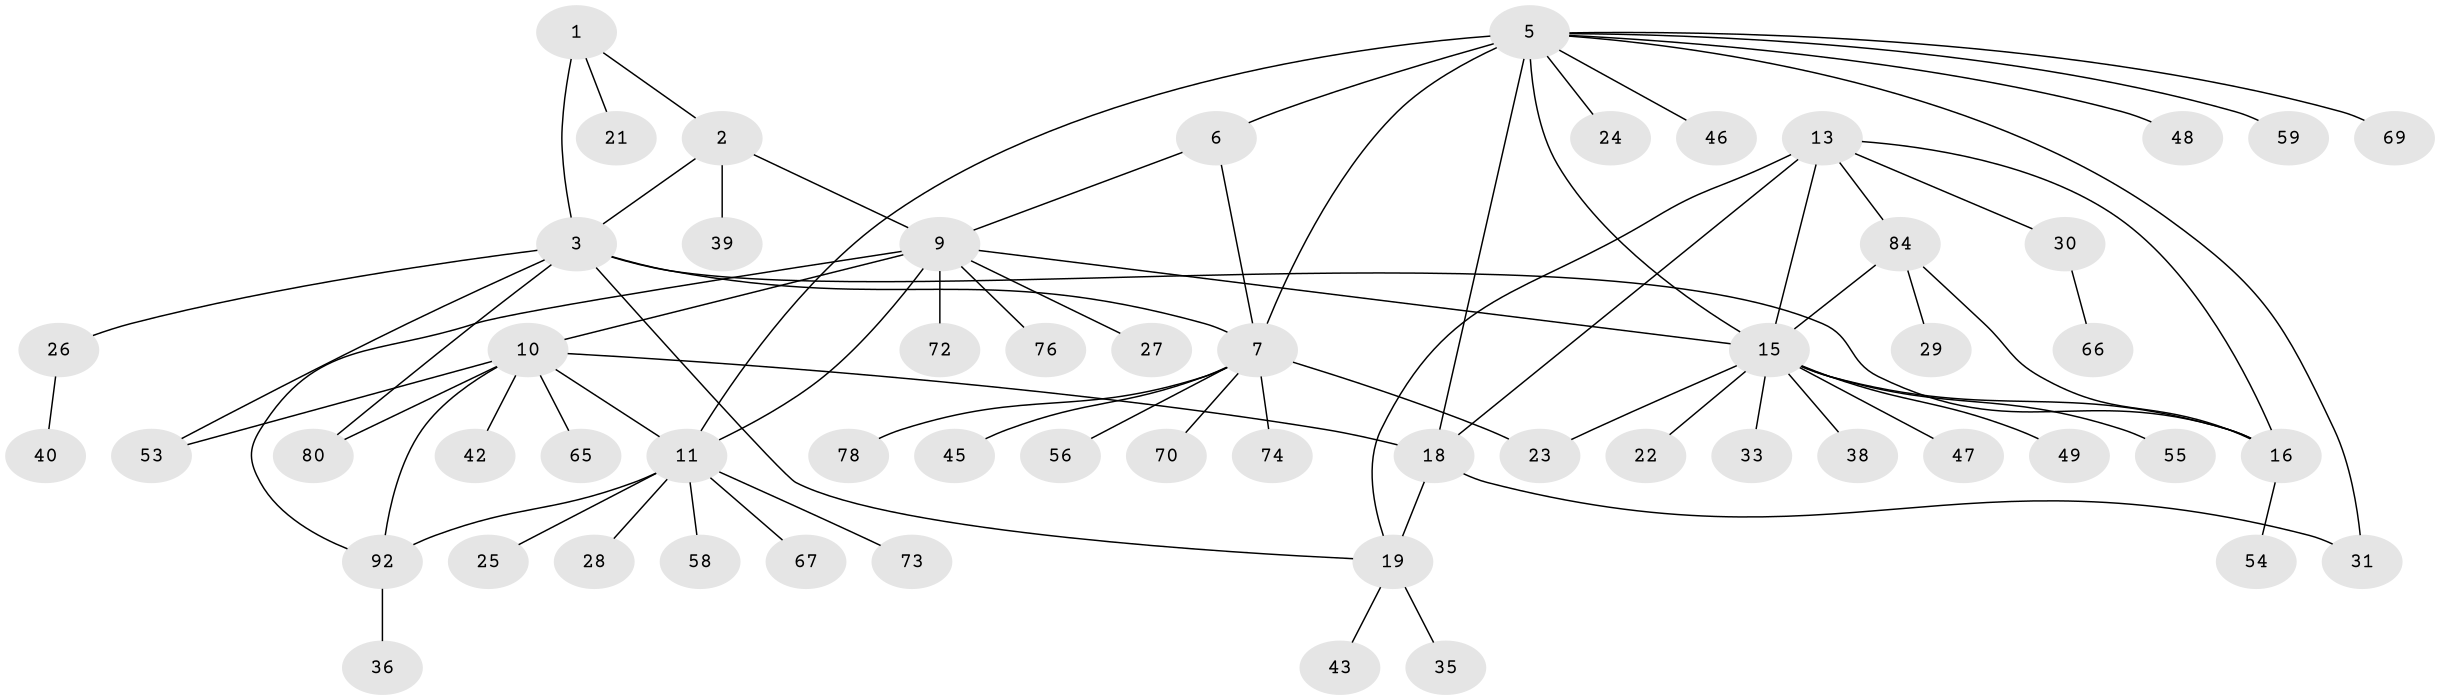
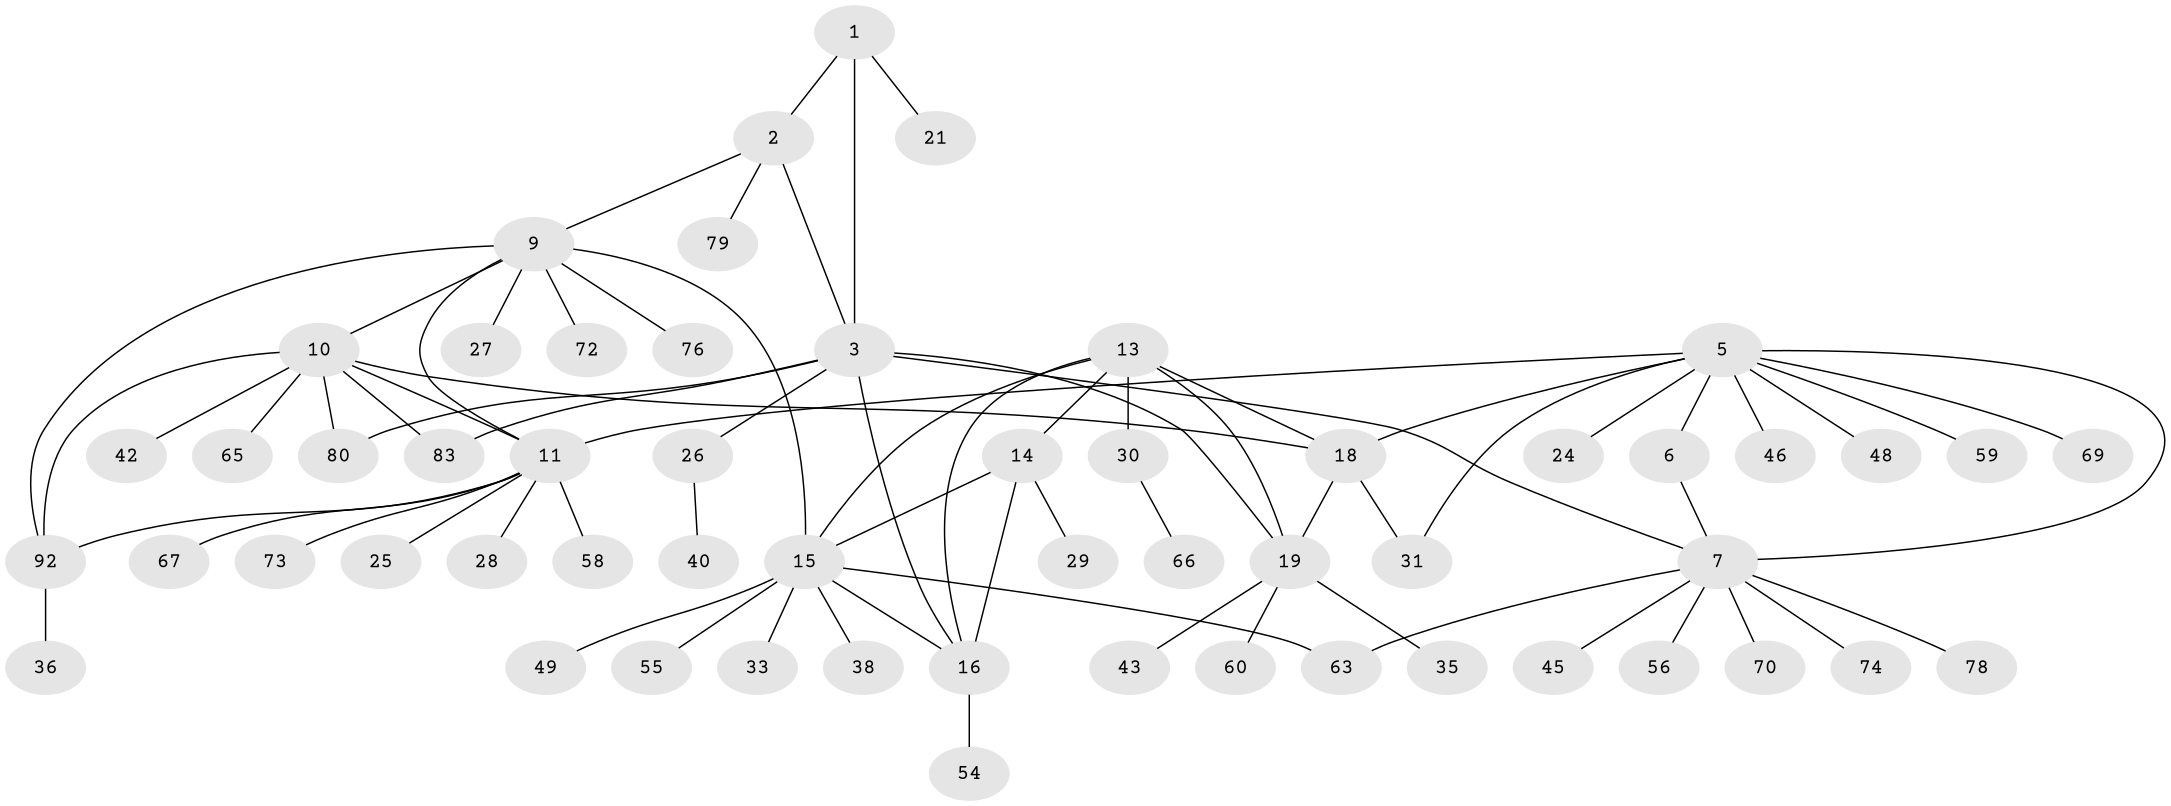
edge "6" -- "9": removed
edge "5" -- "15": removed
node "39": label "39" -> "79"
node "84": label "84" -> "14"
node "53": label "53" -> "83"
node "23": label "23" -> "63"
node "22": removed
node "47": removed
node "60": added
